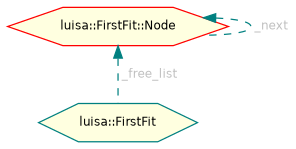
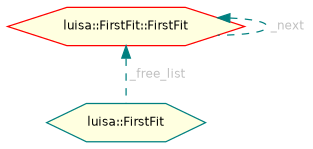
node "luisa::FirstFit::Node": label "luisa::FirstFit::Node" -> "luisa::FirstFit::FirstFit"
